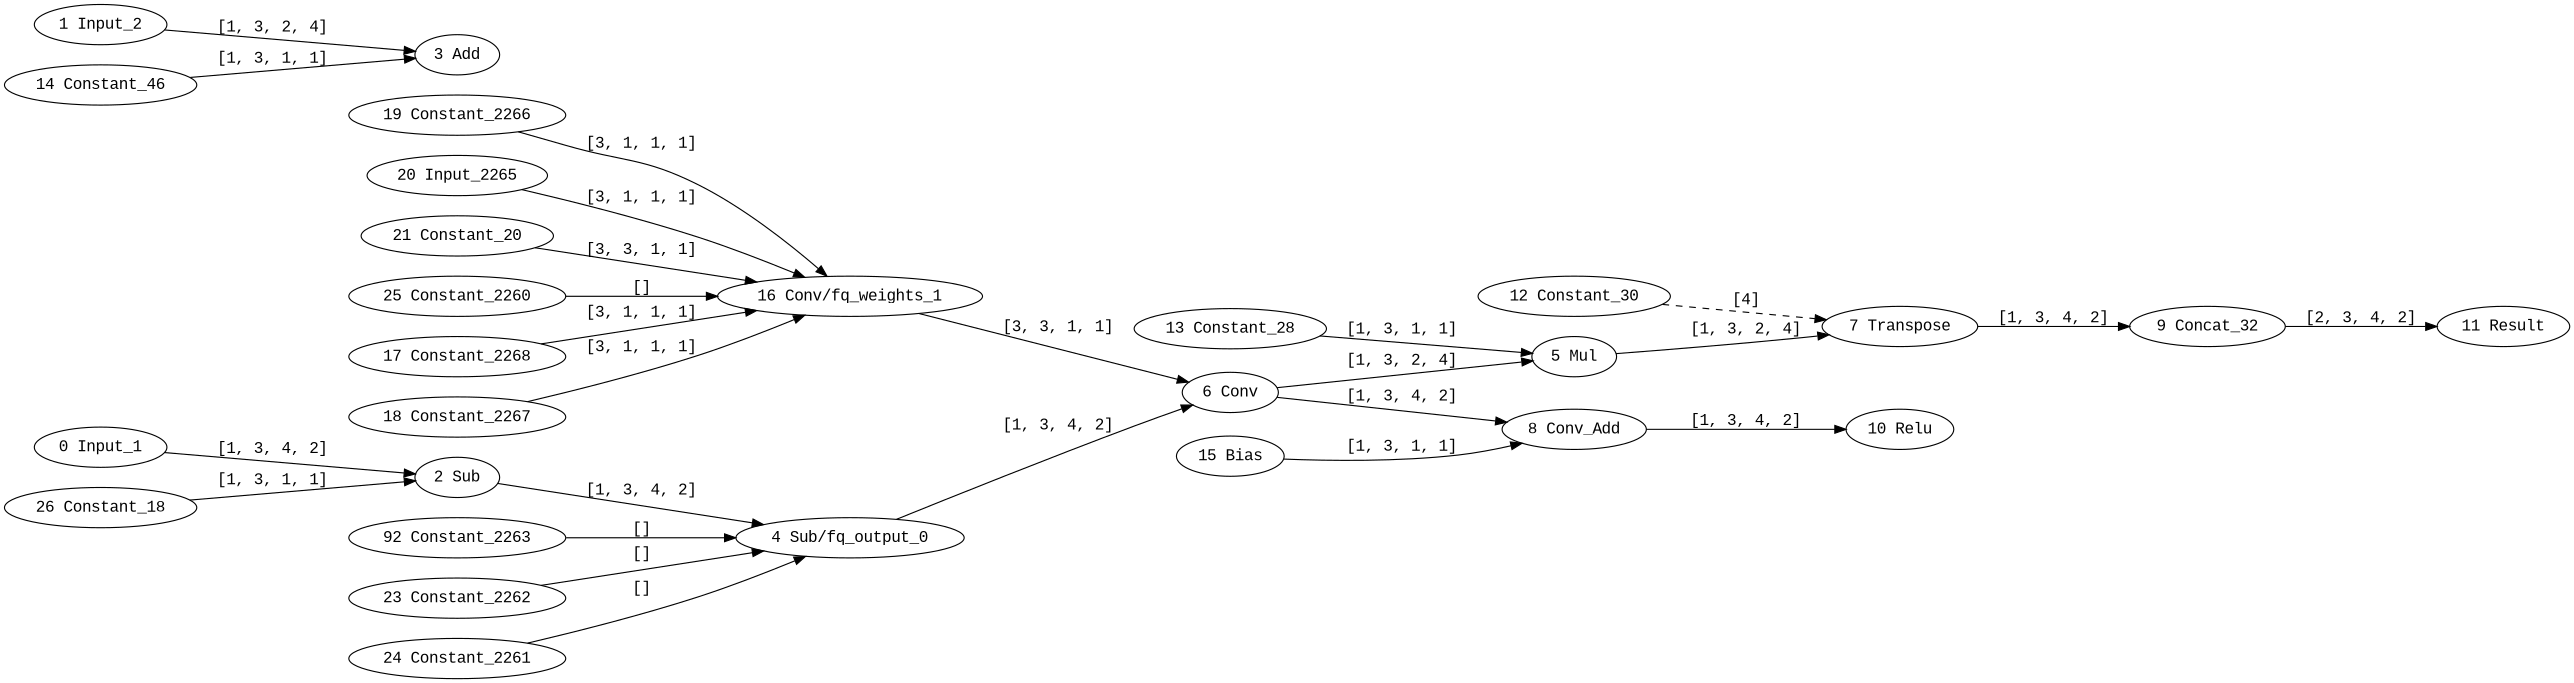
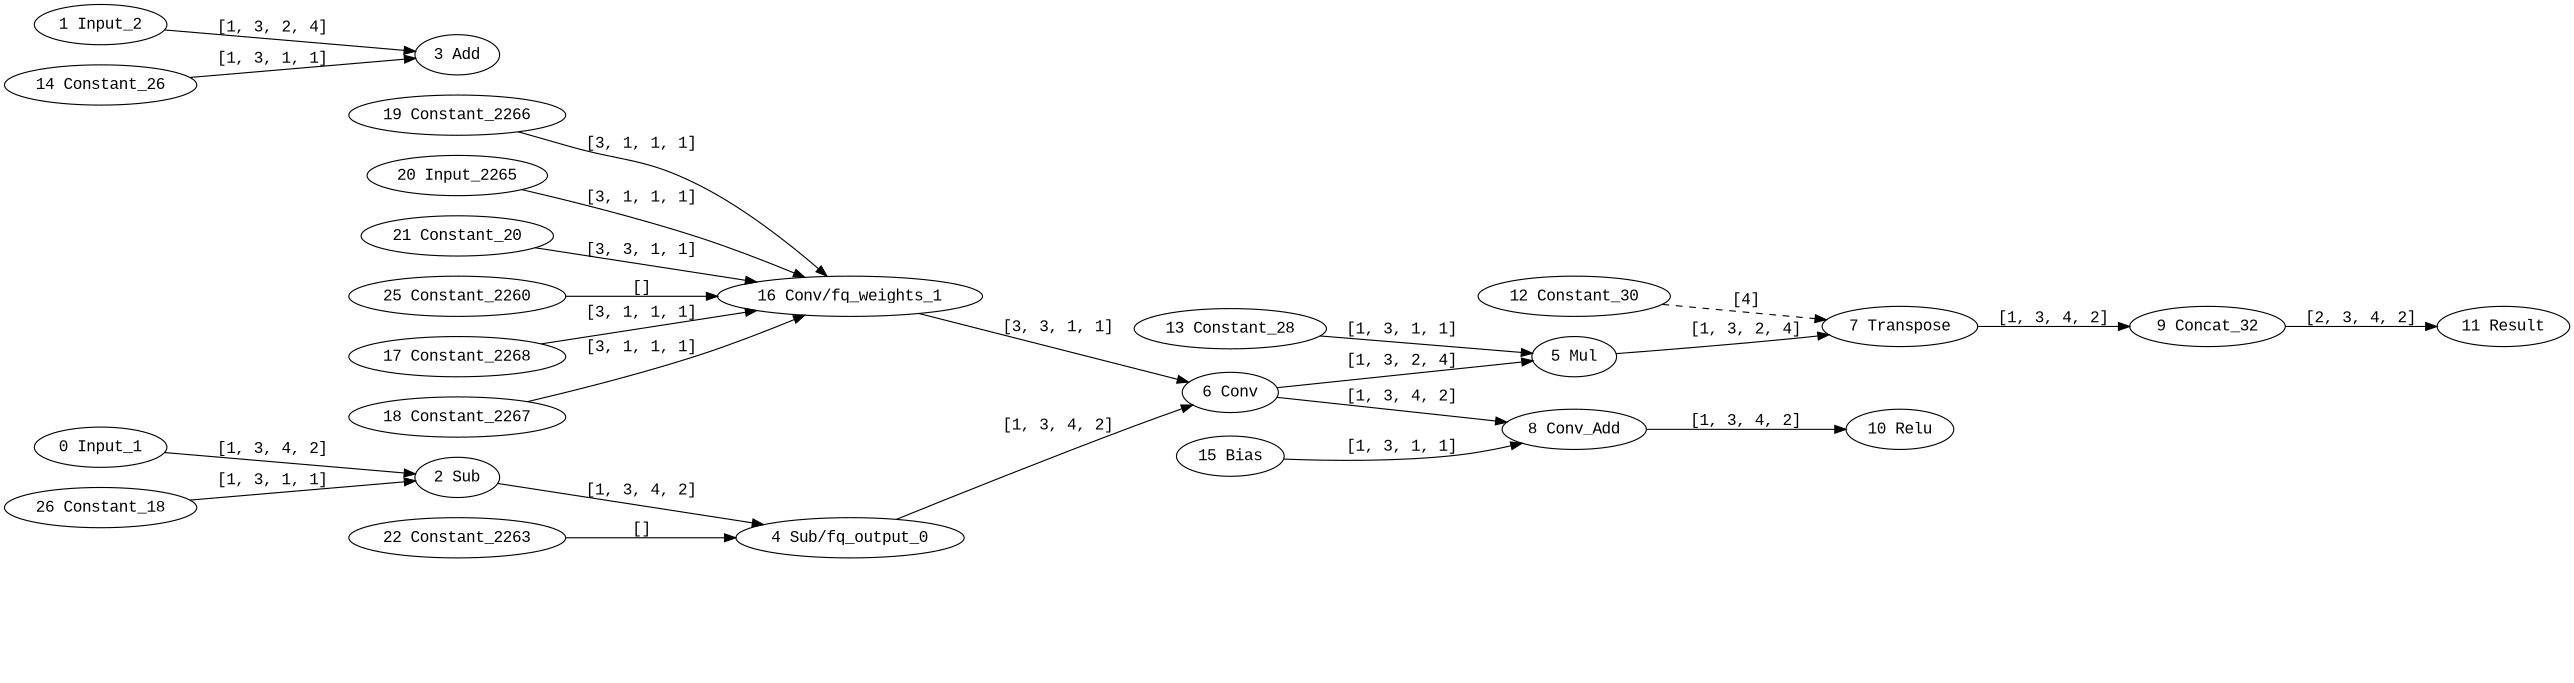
node "14 Constant_46": label "14 Constant_46" -> "14 Constant_26"
node "92 Constant_2263": label "92 Constant_2263" -> "22 Constant_2263"
node "23 Constant_2262": removed
node "24 Constant_2261": removed
